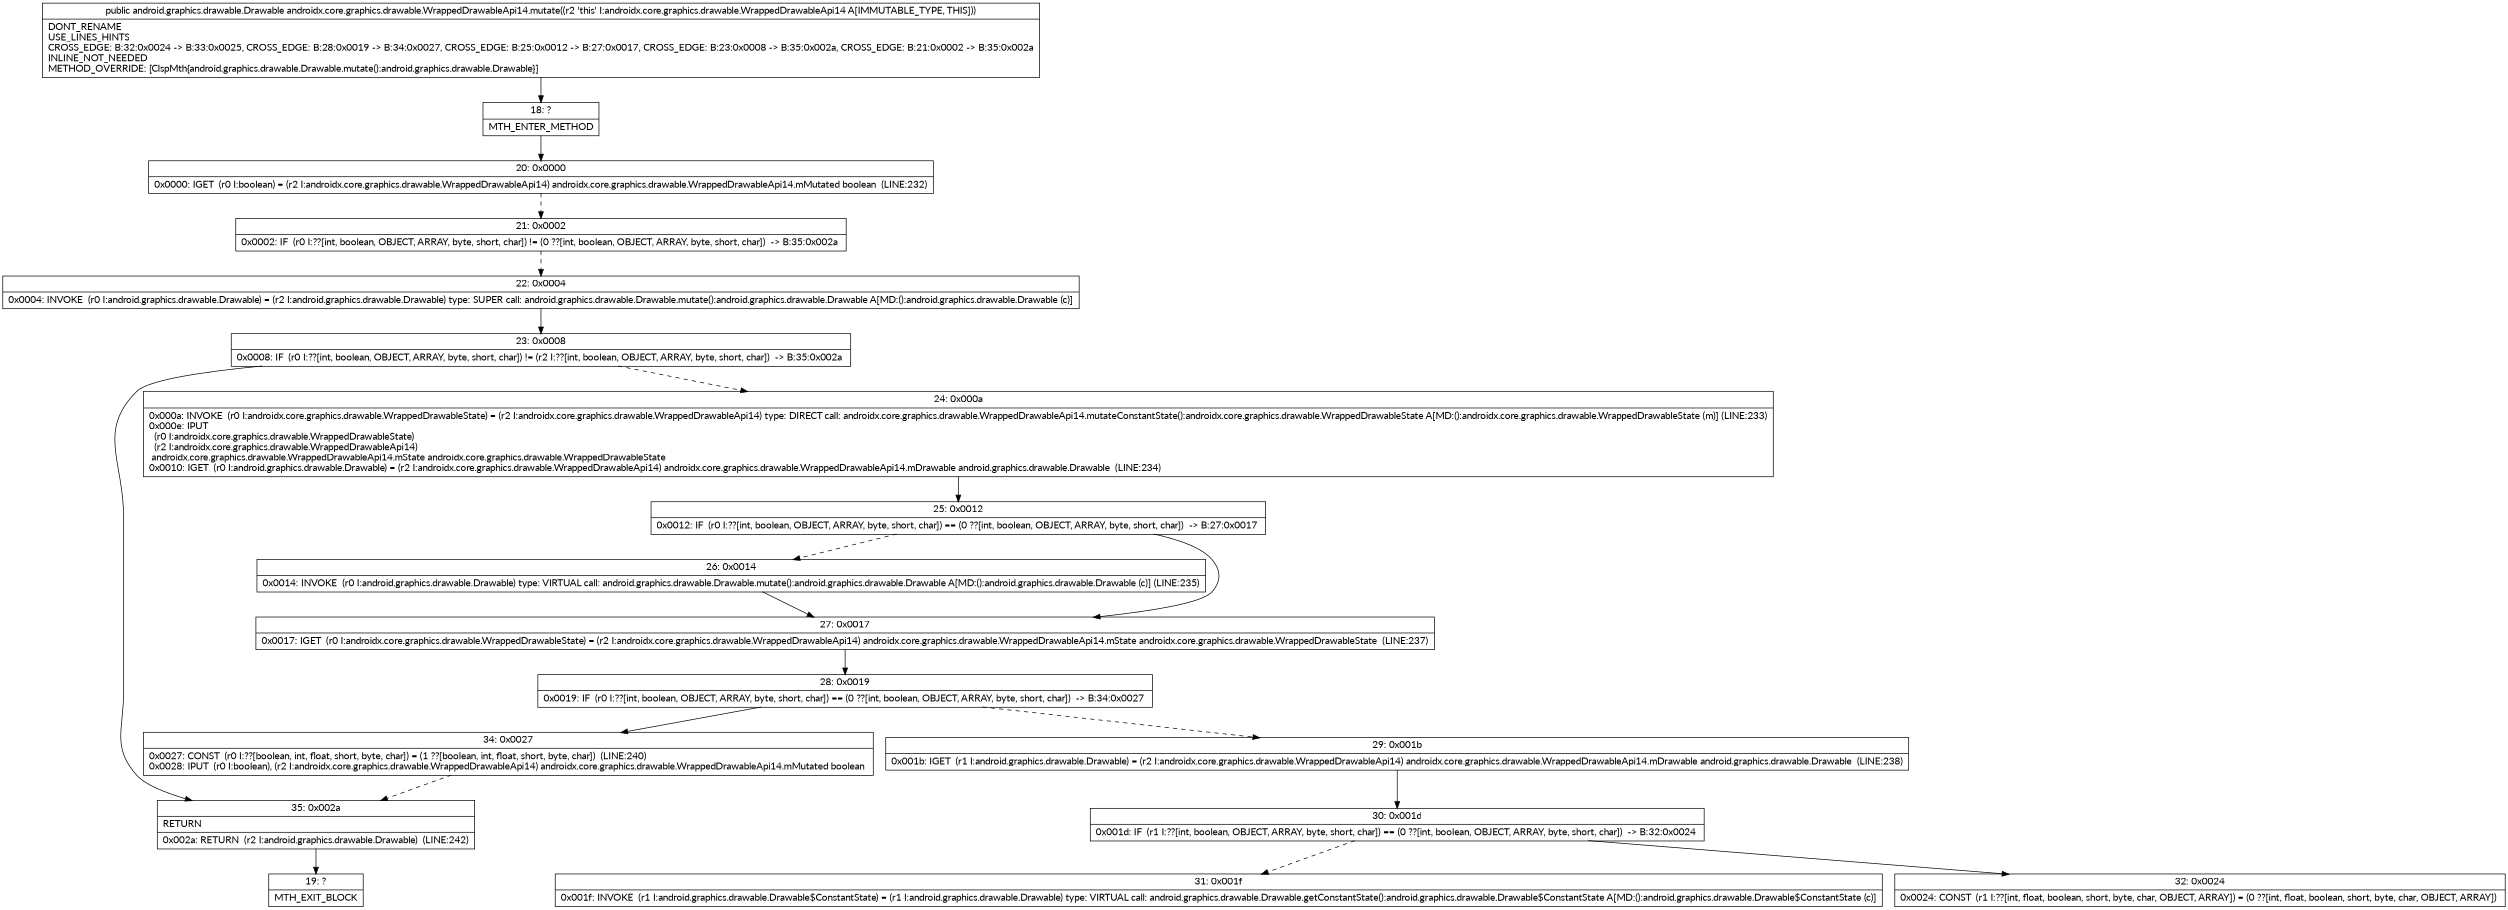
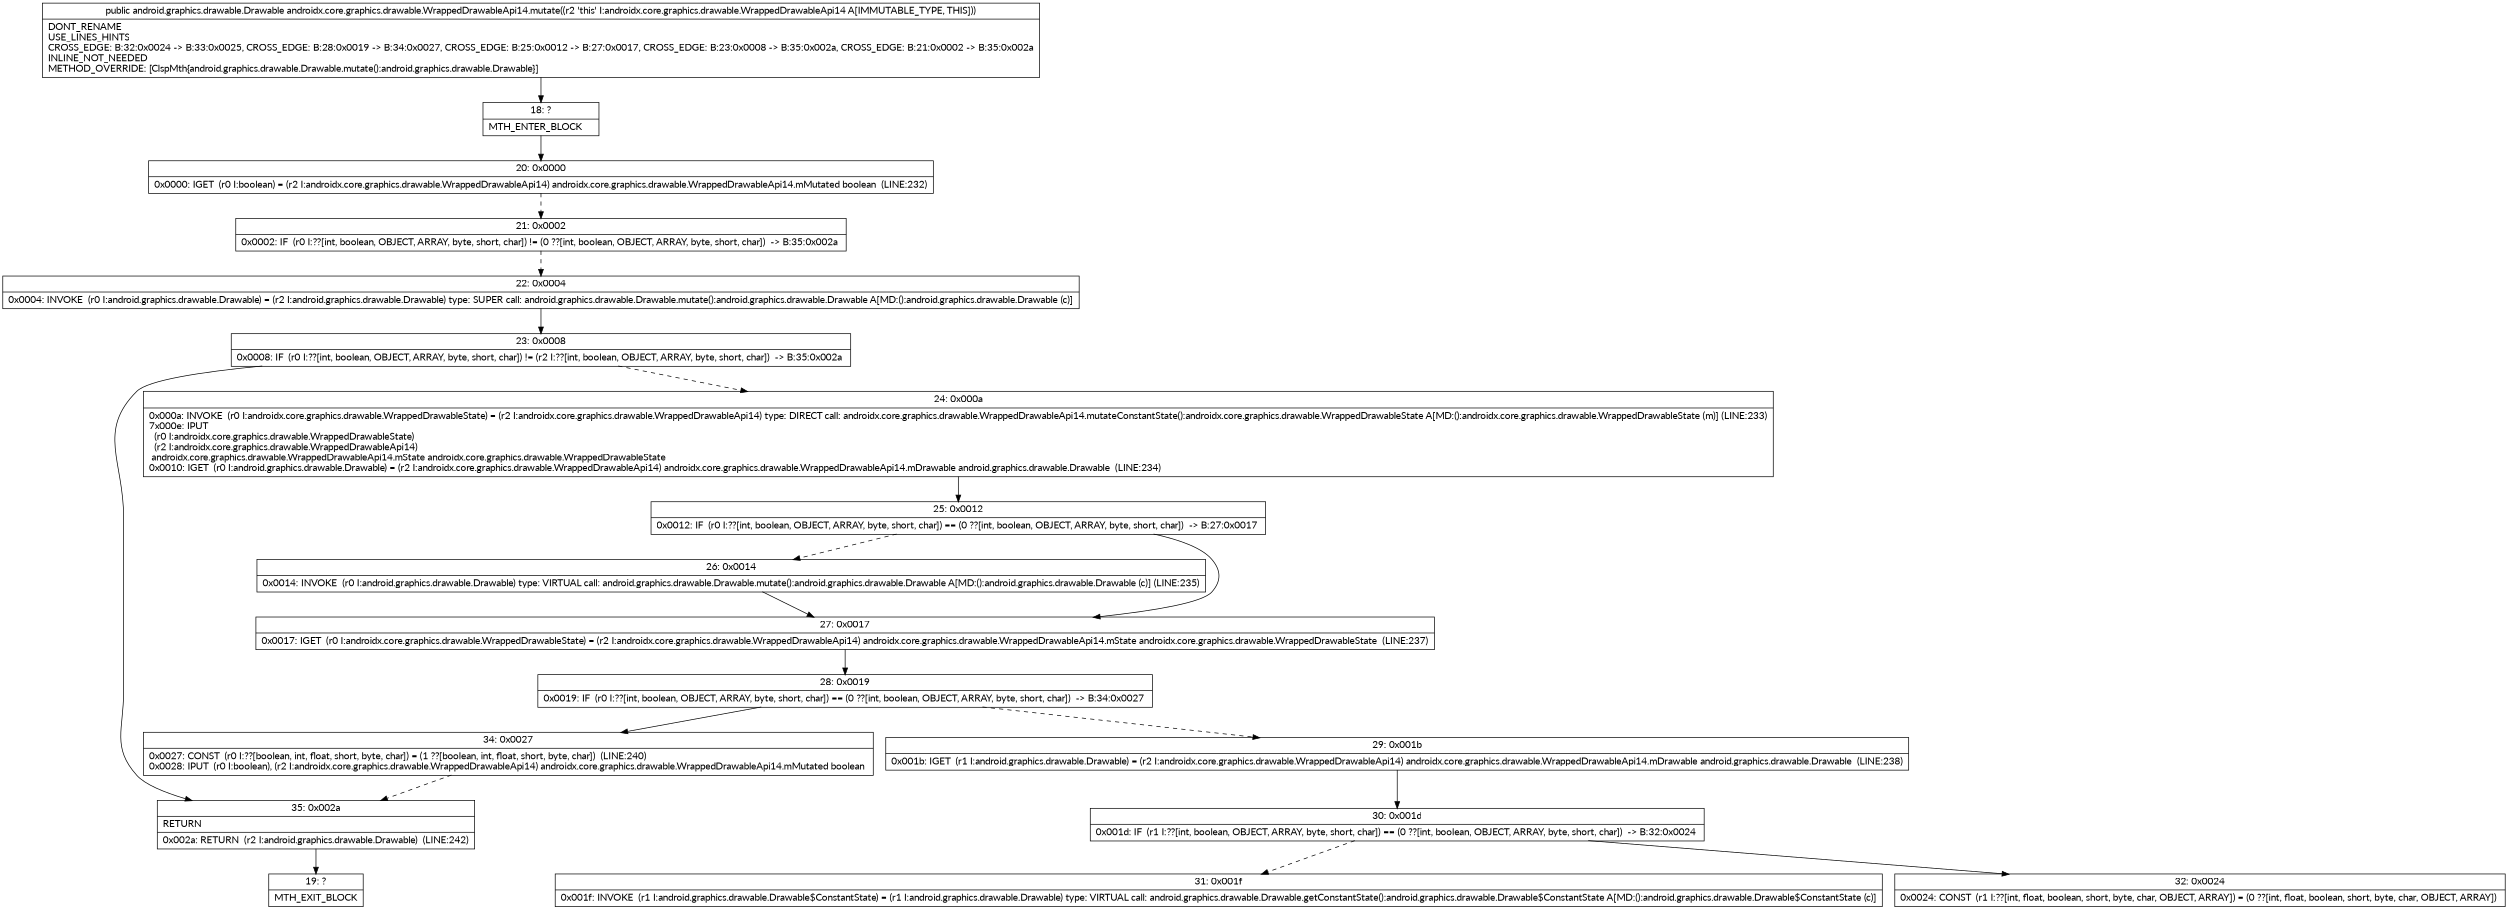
node "18: ?": text "MTH_ENTER_METHOD" -> "MTH_ENTER_BLOCK"
node "24: 0x000a": text "0x000e: IPUT" -> "7x000e: IPUT"
